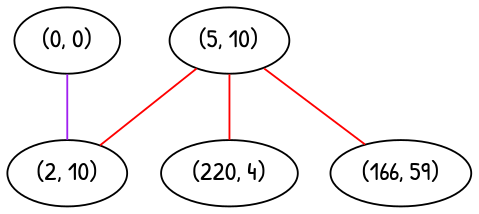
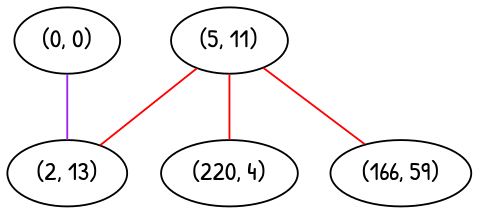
node "(5, 10)": label "(5, 10)" -> "(5, 11)"
node "(2, 10)": label "(2, 10)" -> "(2, 13)"
